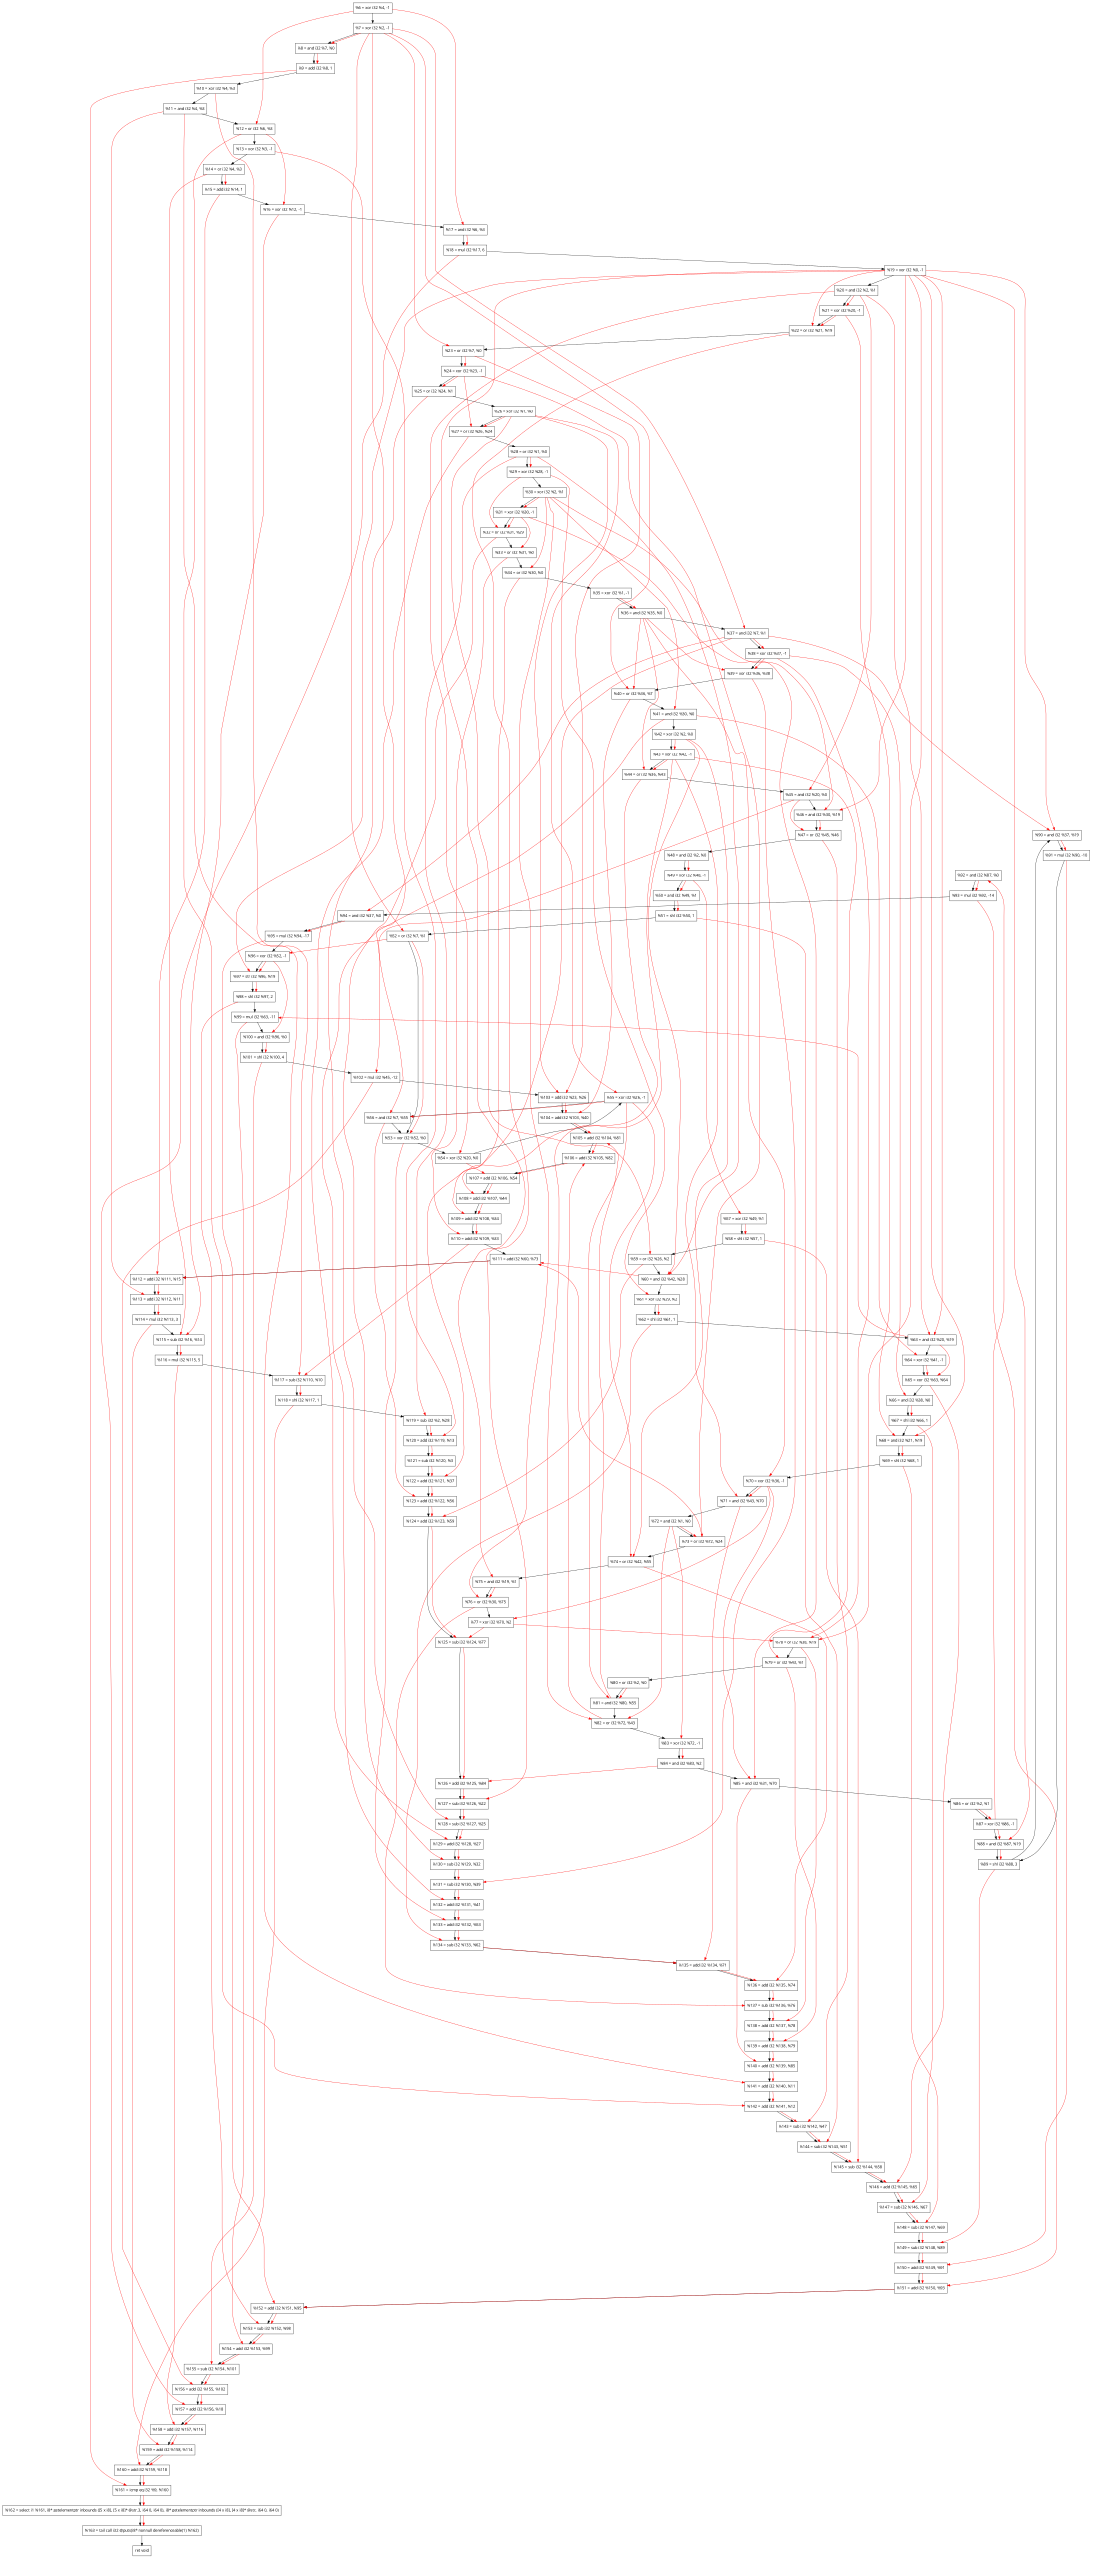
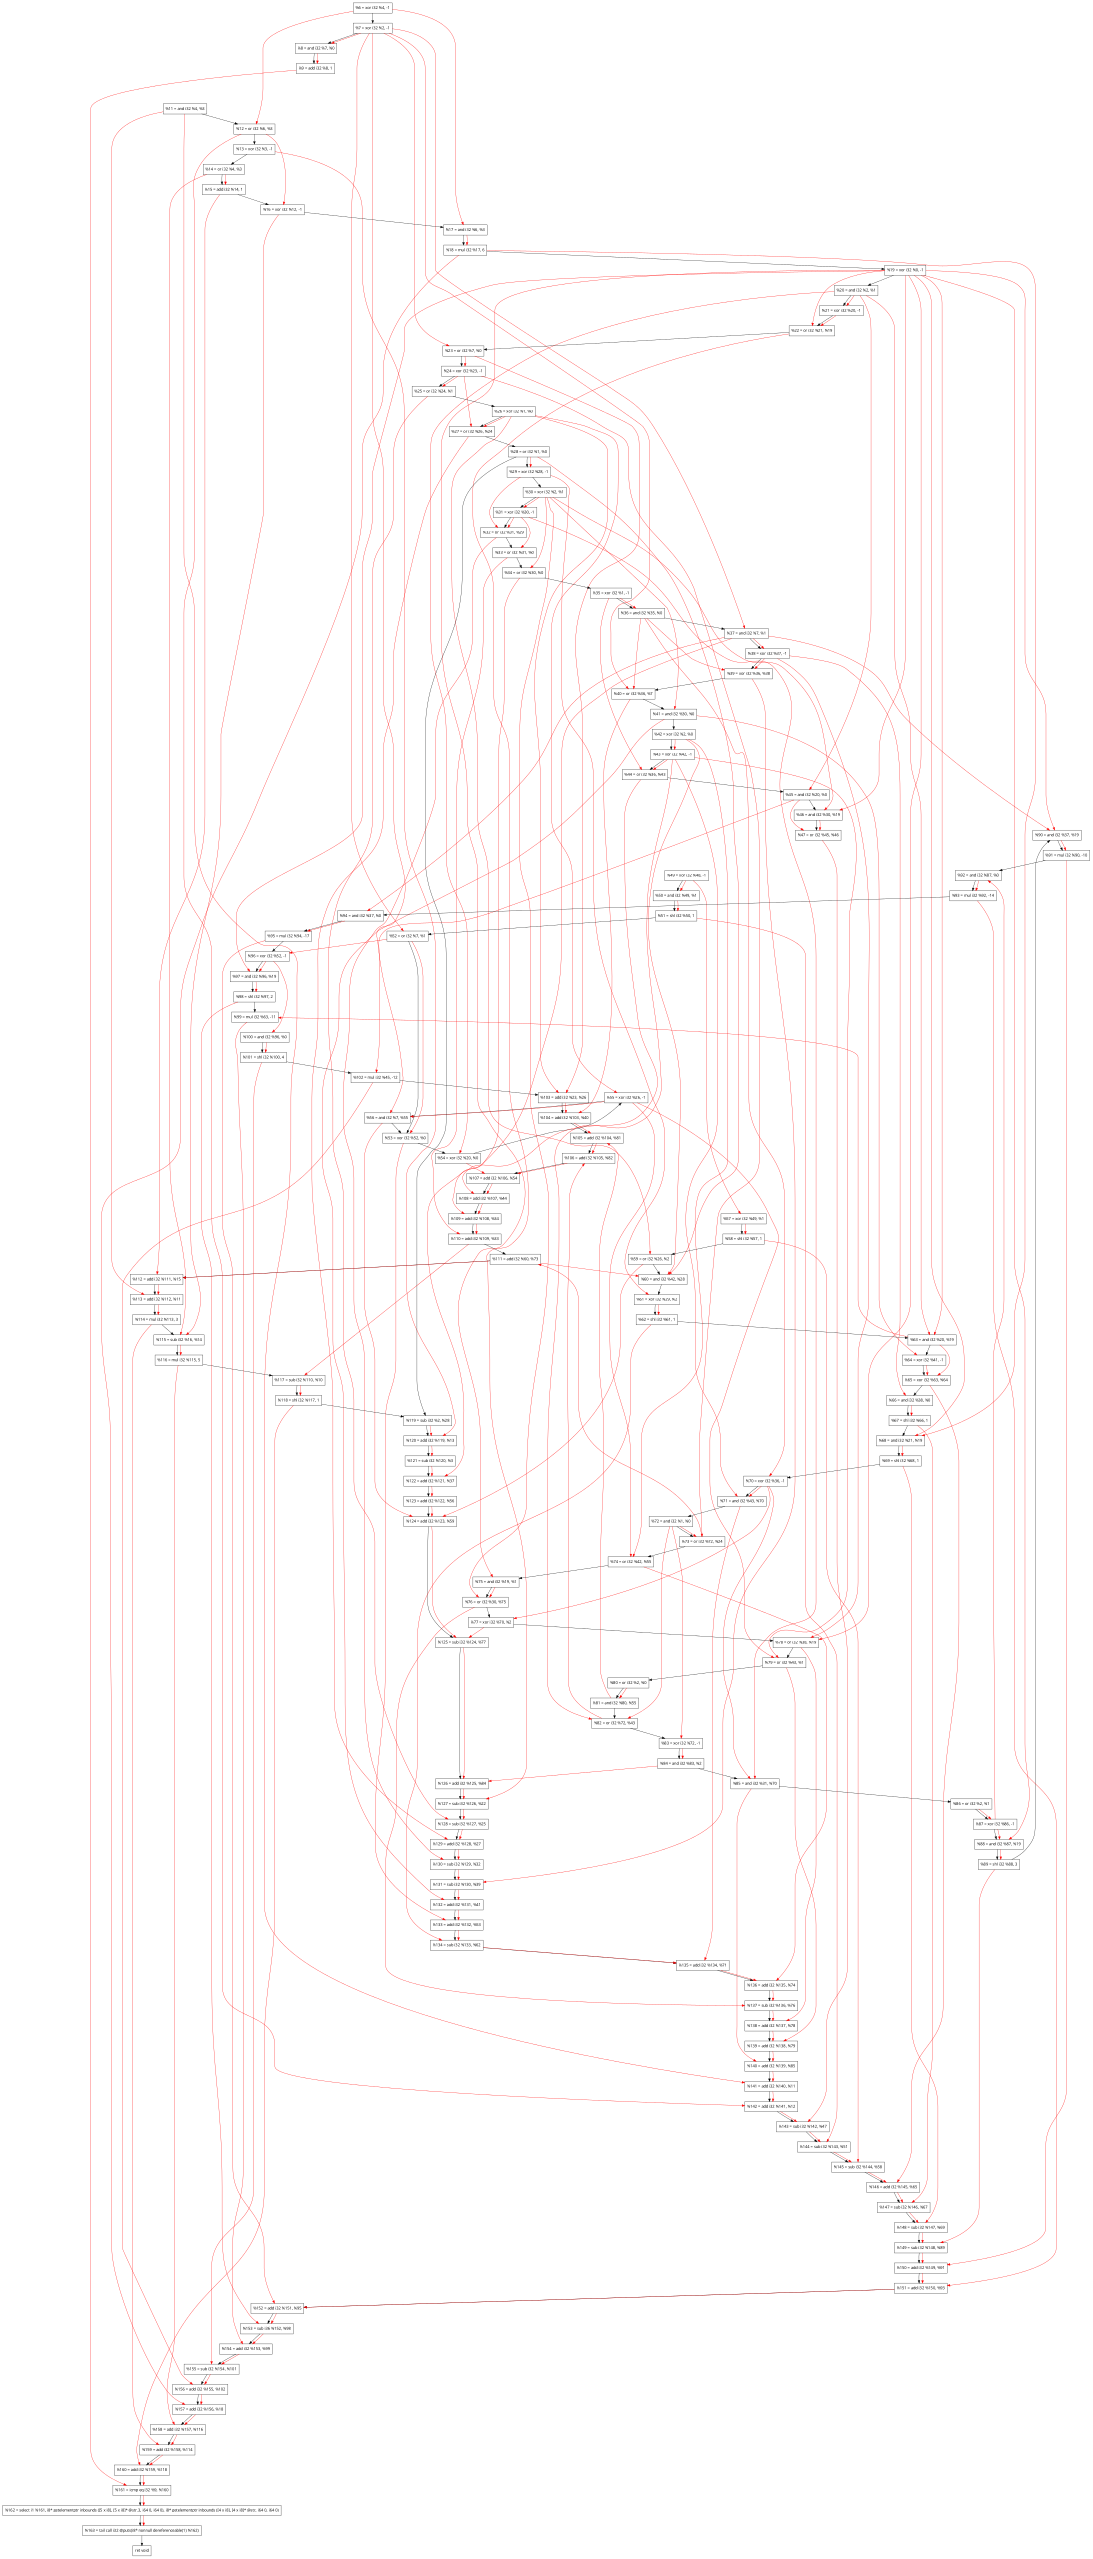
node "%10 = xor i32 %4, %3": removed
edge "%36 = and i32 %35, %0" -> "%44 = or i32 %36, %43": now "%35 = xor i32 %1, -1" -> "%44 = or i32 %36, %43"
node "%48 = and i32 %2, %0": removed
edge "%21 = xor i32 %20, -1" -> "%68 = and i32 %21, %19": now "%18 = mul i32 %17, 6" -> "%68 = and i32 %21, %19"
edge "%28 = or i32 %1, %0" -> "%119 = sub i32 %2, %28": color red -> black
node "%97 = str i32 %96, %19": label "%97 = str i32 %96, %19" -> "%97 = and i32 %96, %19"
edge "%99 = mul i32 %63, -11" -> "%100 = and i32 %96, %0": removed
edge "%60 = and i32 %42, %28" -> "%111 = add i32 %60, %73": reversed
edge "%56 = and i32 %7, %55" -> "%123 = add i32 %122, %56": now "%56 = and i32 %7, %55" -> "%124 = add i32 %123, %59"
edge "%91 = mul i32 %90, -10" -> "%89 = shl i32 %88, 3": now "%91 = mul i32 %90, -10" -> "%92 = and i32 %87, %0"
edge "%55 = xor i32 %26, -1" -> "%81 = and i32 %80, %55": now "%55 = xor i32 %26, -1" -> "%79 = or i32 %43, %1"
edge "%77 = xor i32 %70, %2" -> "%78 = or i32 %38, %19": color red -> black
node "%153 = sub i32 %152, %98": label "%153 = sub i32 %152, %98" -> "%153 = sub i36 %152, %98"
